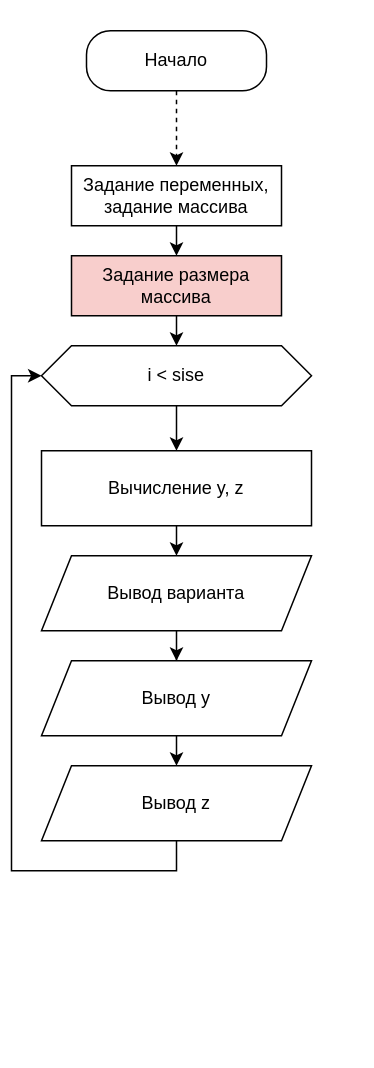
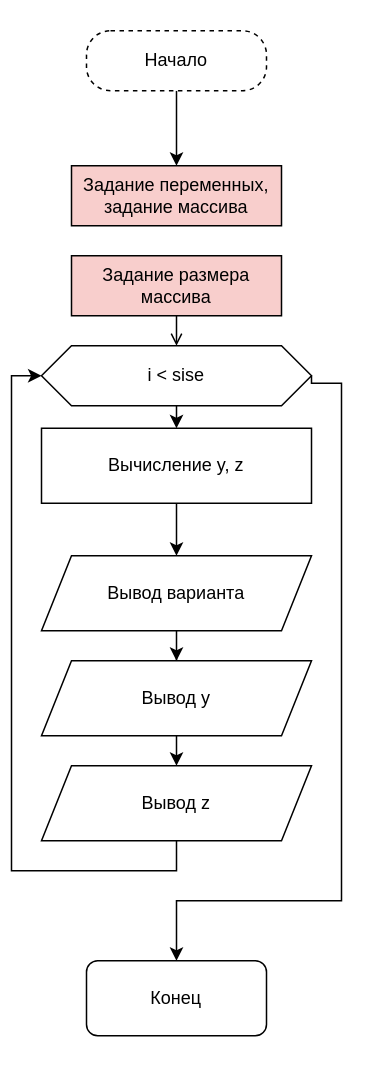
node "Начало": style solid -> dashed
edge "Начало" -> "Задание переменных, задание массива": style dashed -> solid
node "Задание переменных, задание массива": fillcolor #ffffff -> #f8cecc
edge "Задание переменных, задание массива" -> "Задание размера массива": removed
edge "Задание размера массива" -> "i < sise": arrowhead classic -> open
node "Вычисление y, z": moved (176, 488) -> (176, 466)
edge "i < sise" -> "Конец": added
node "Конец": added
